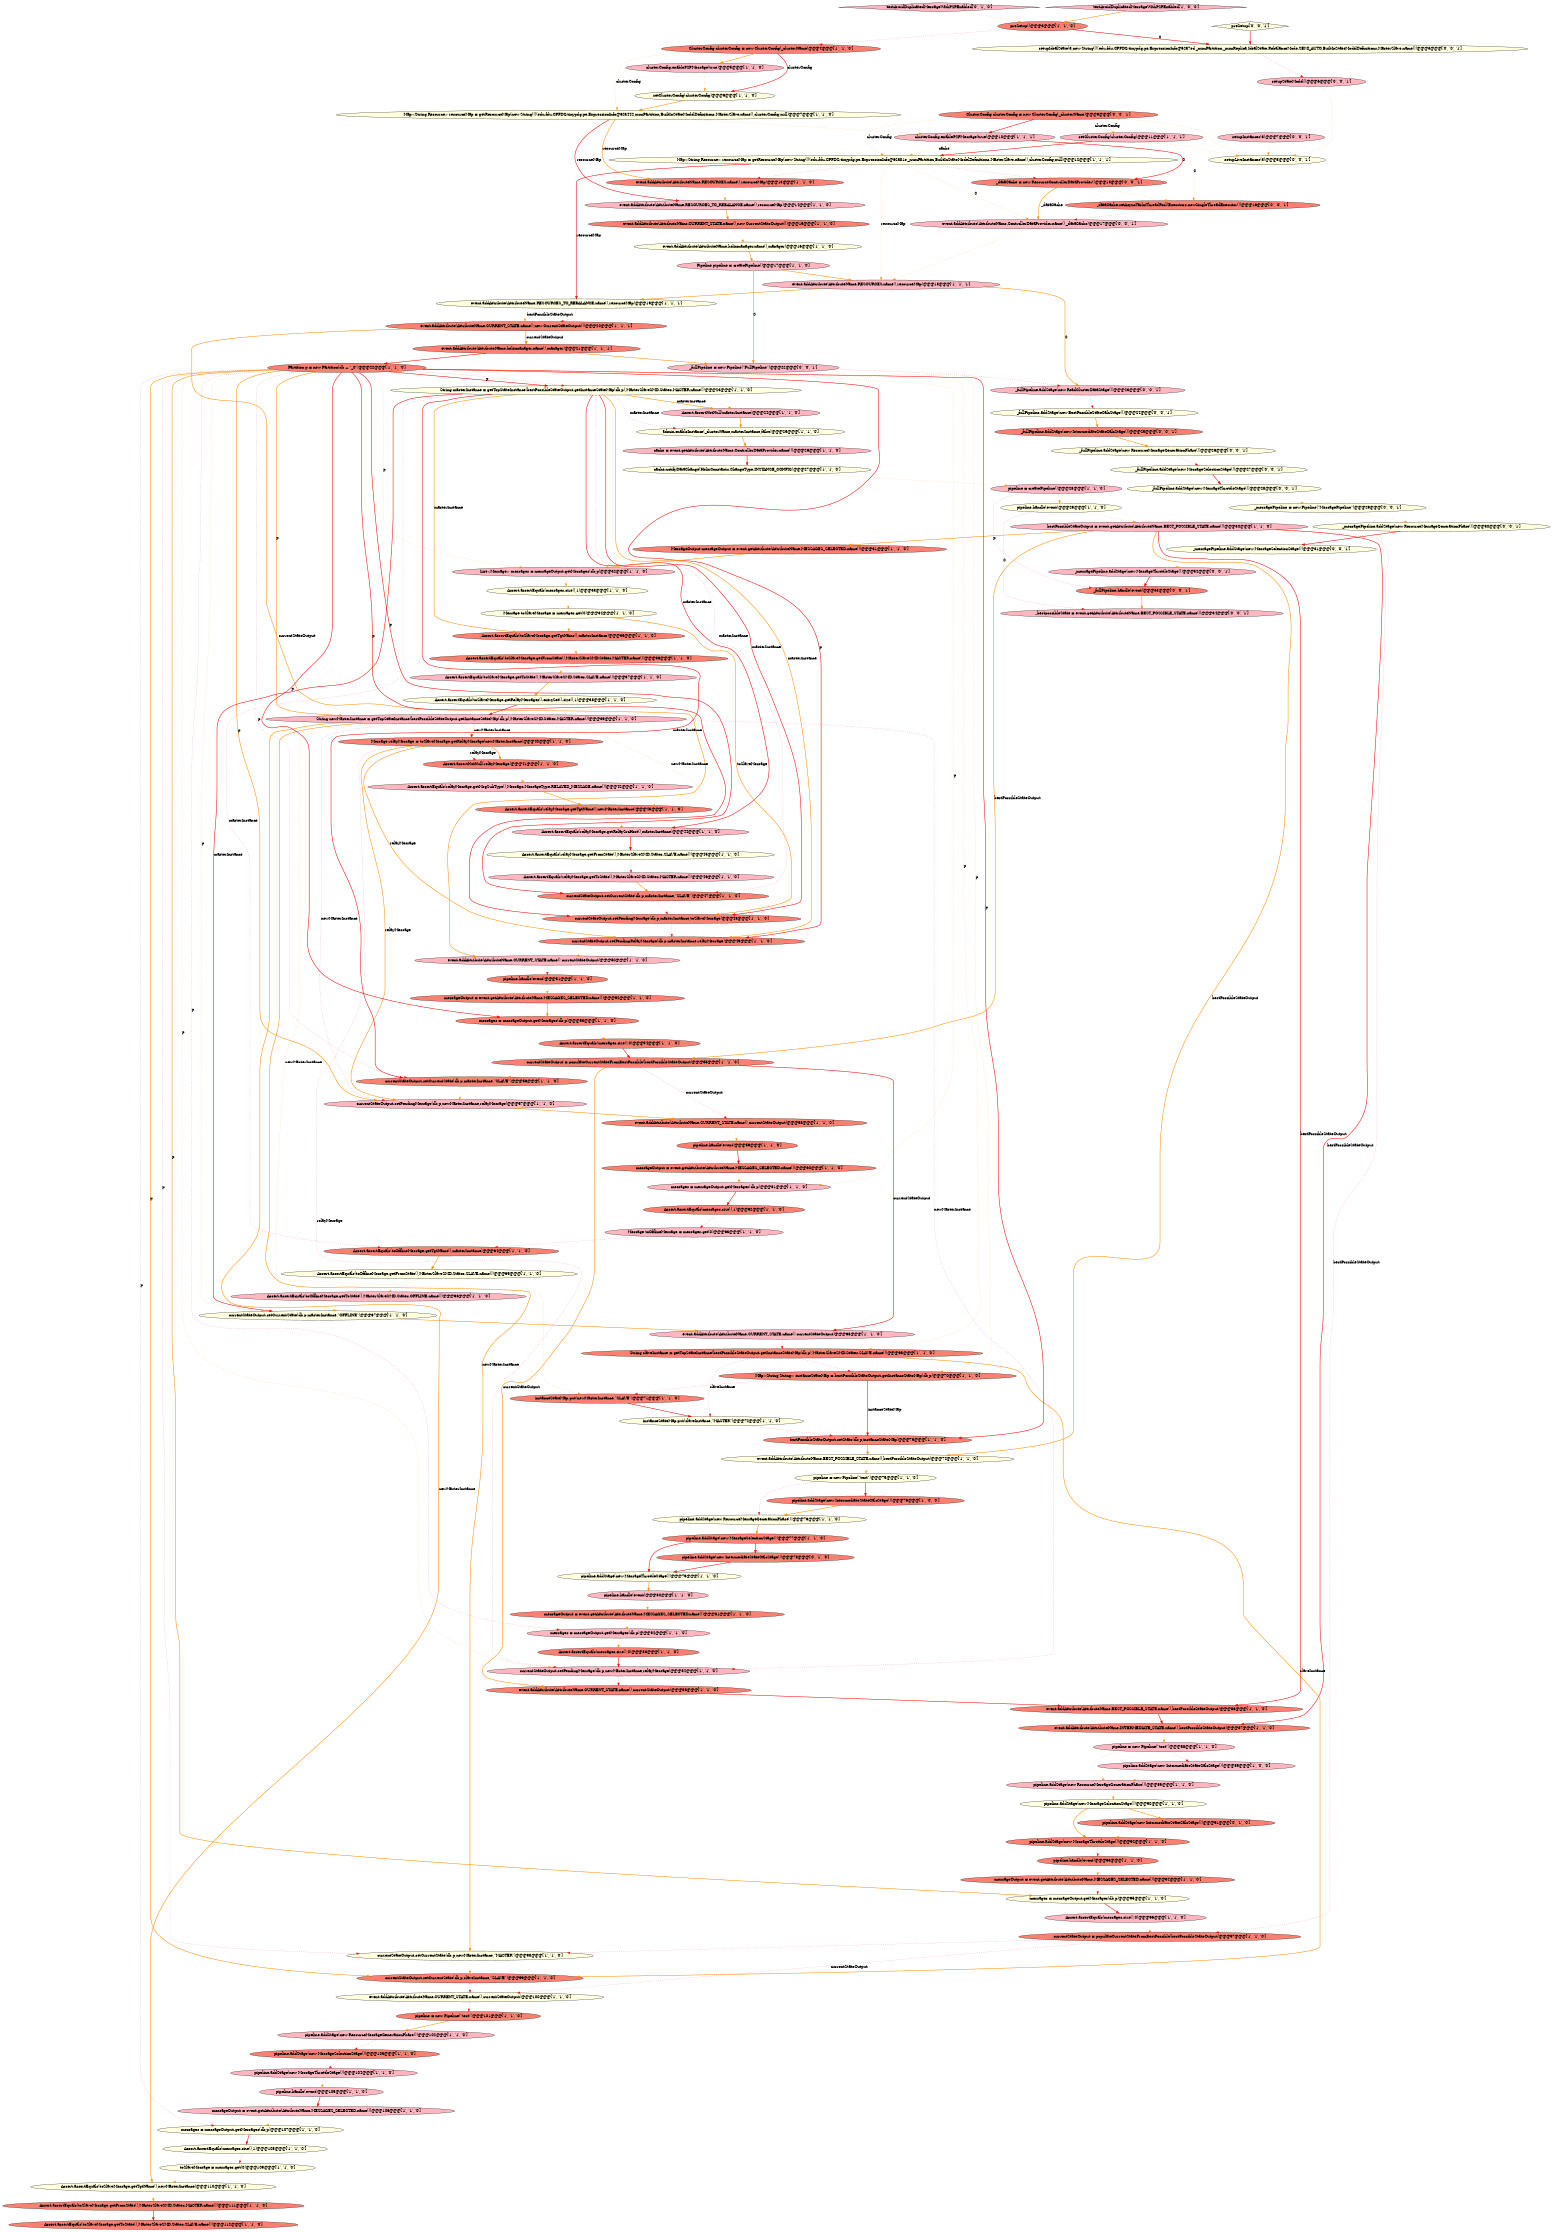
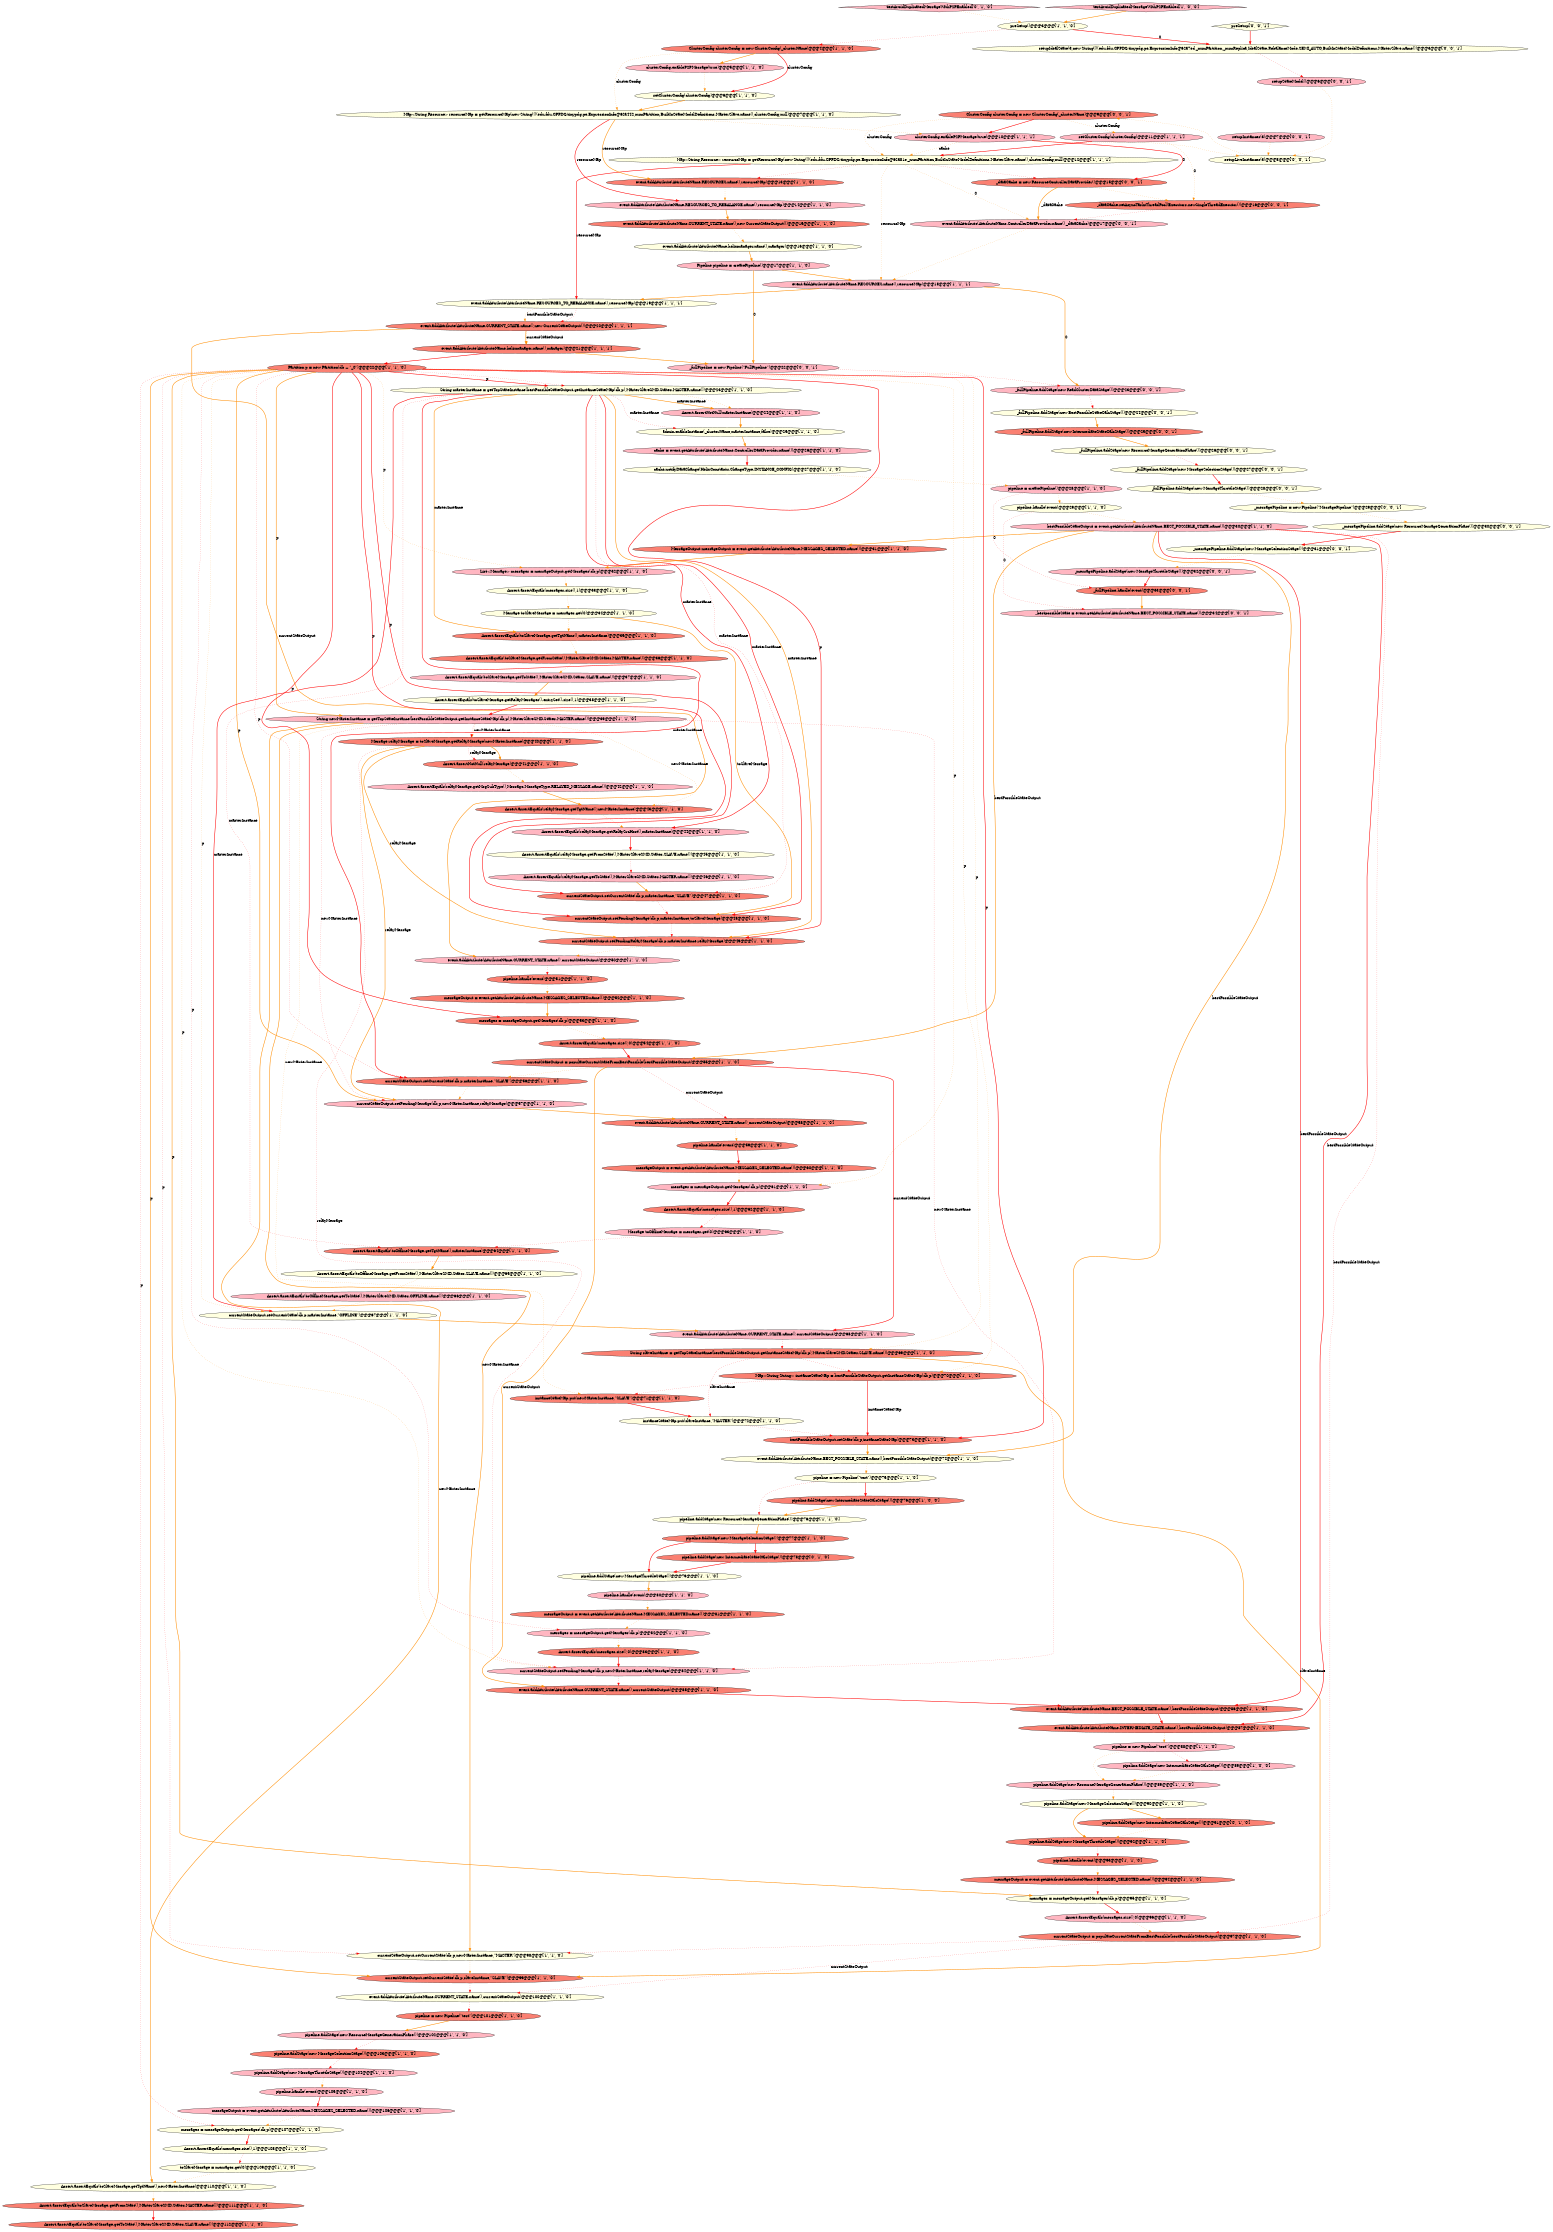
node "preSetup()@@@3@@@['1', '1', '0']": fillcolor salmon -> lightyellow
edge "pipeline = createPipeline()@@@28@@@['1', '1', '0']" -> "_fullPipeline.handle(event)@@@33@@@['0', '0', '1']": label "p" -> "0"
